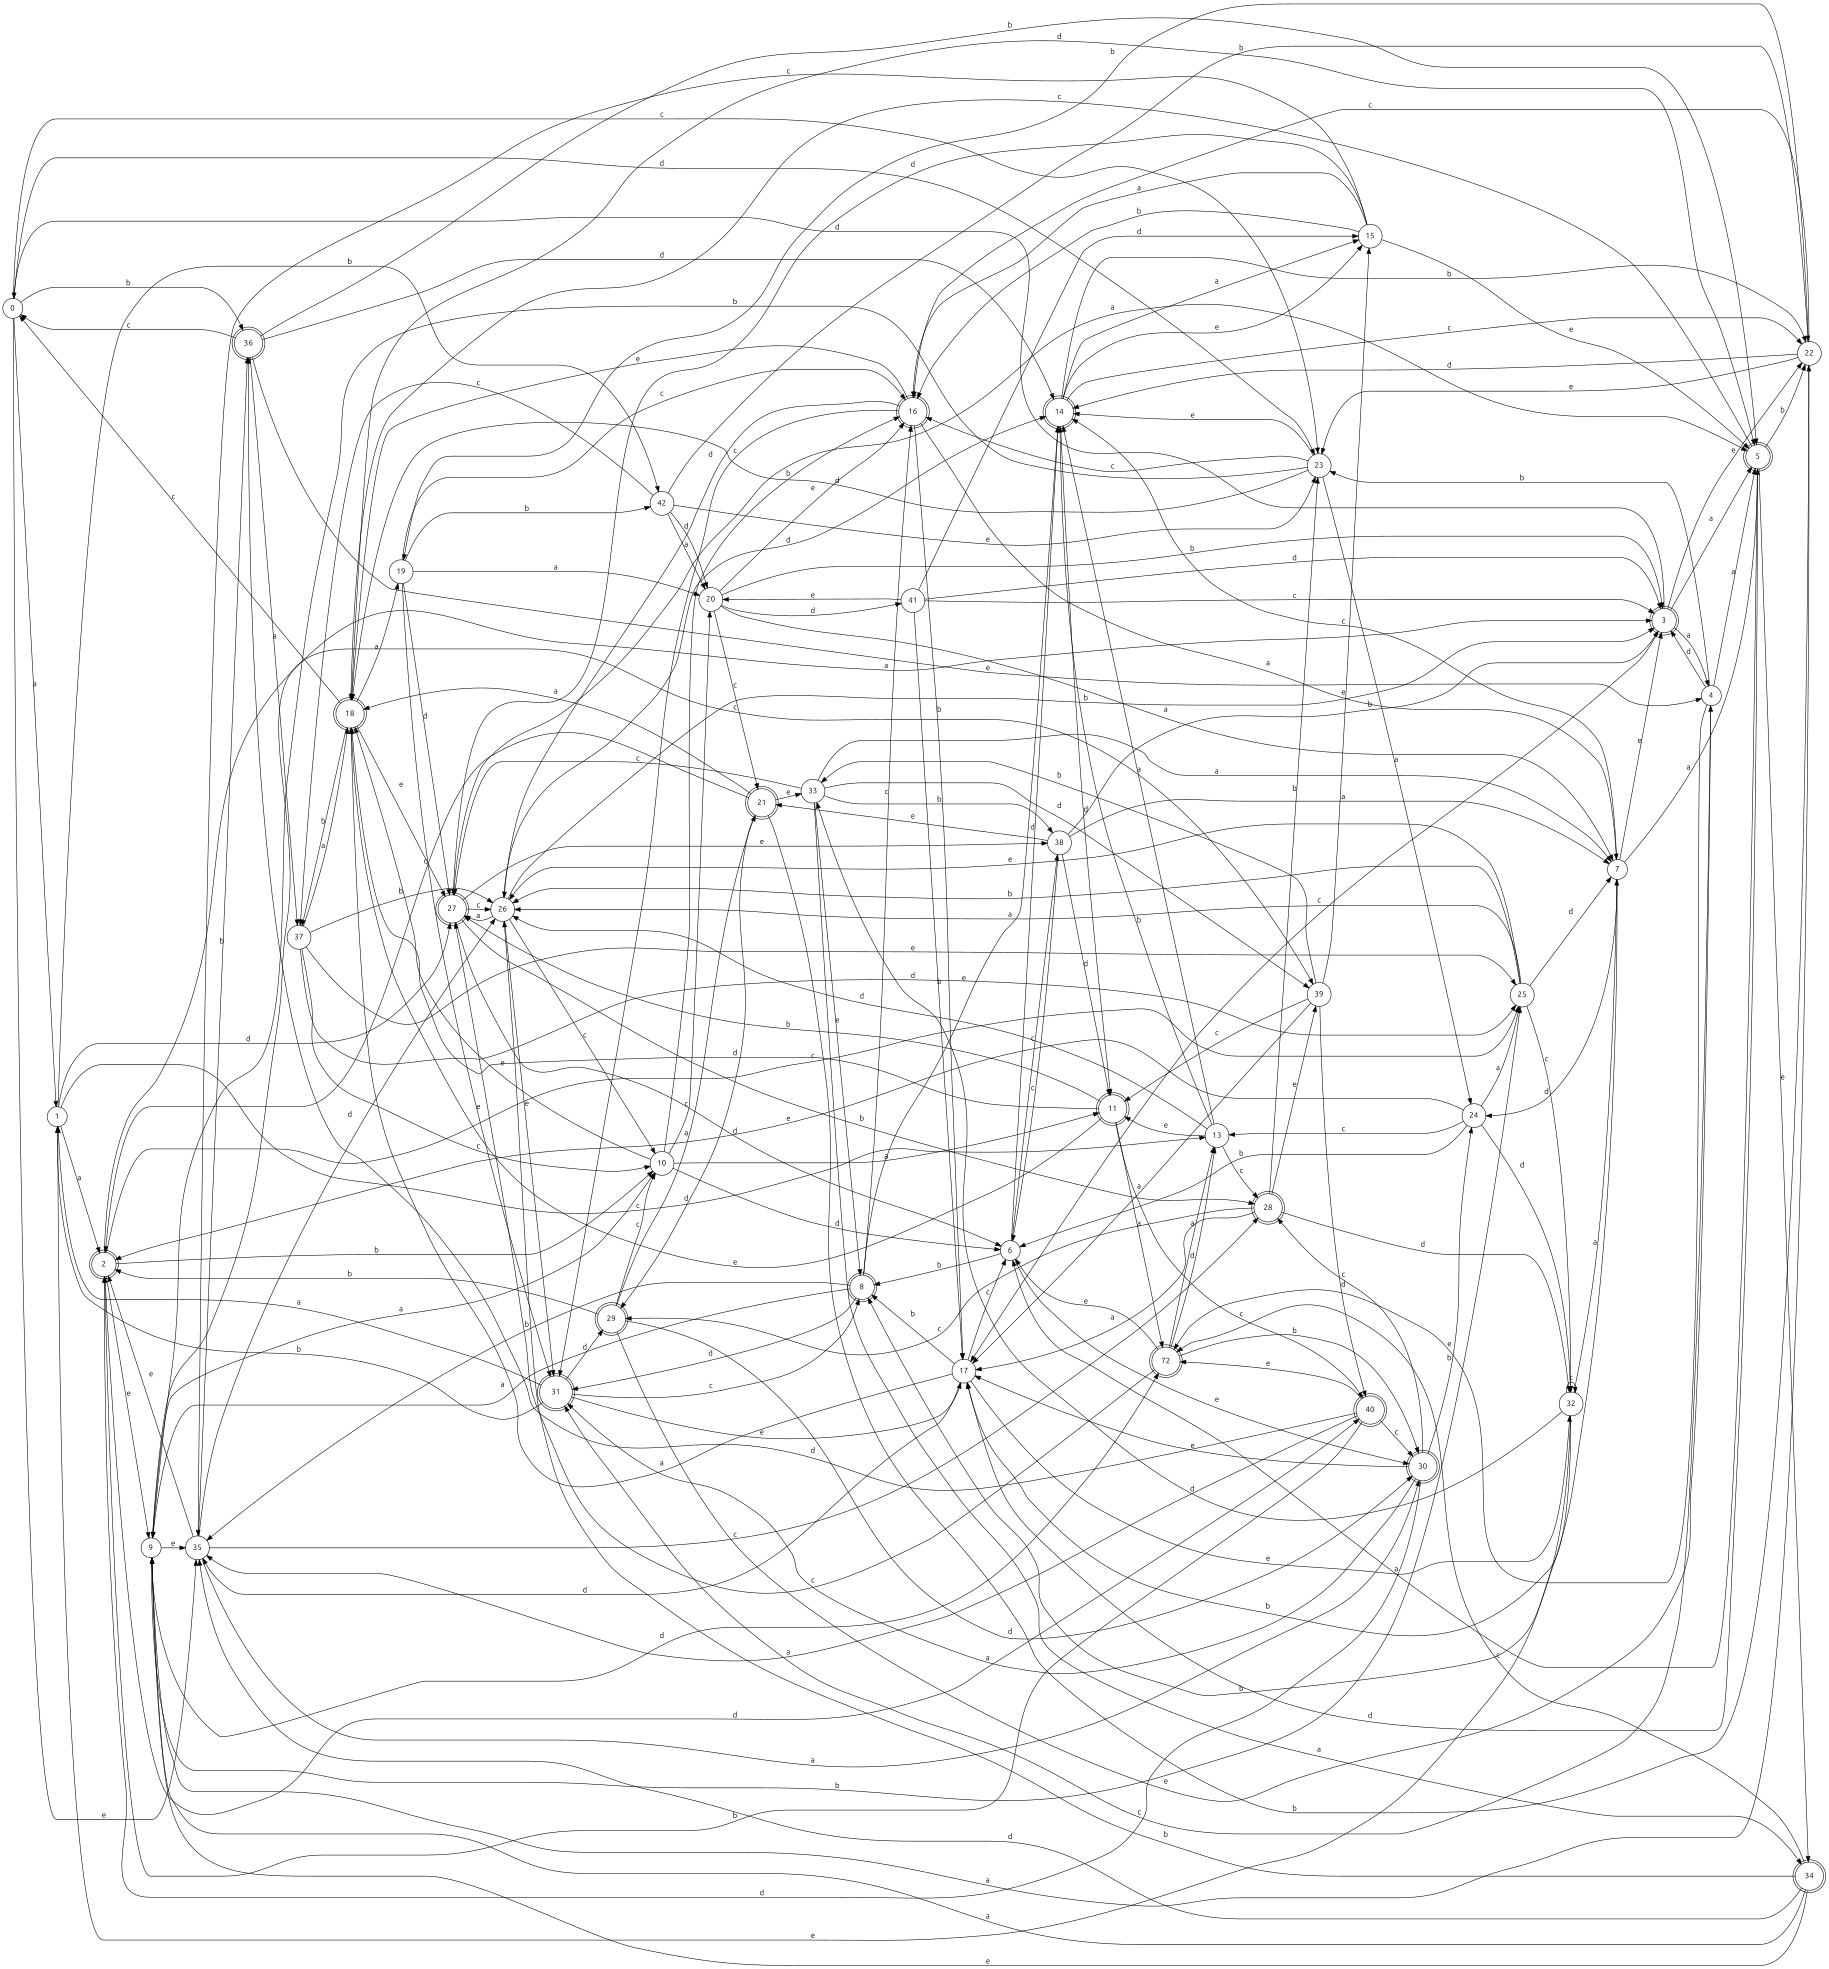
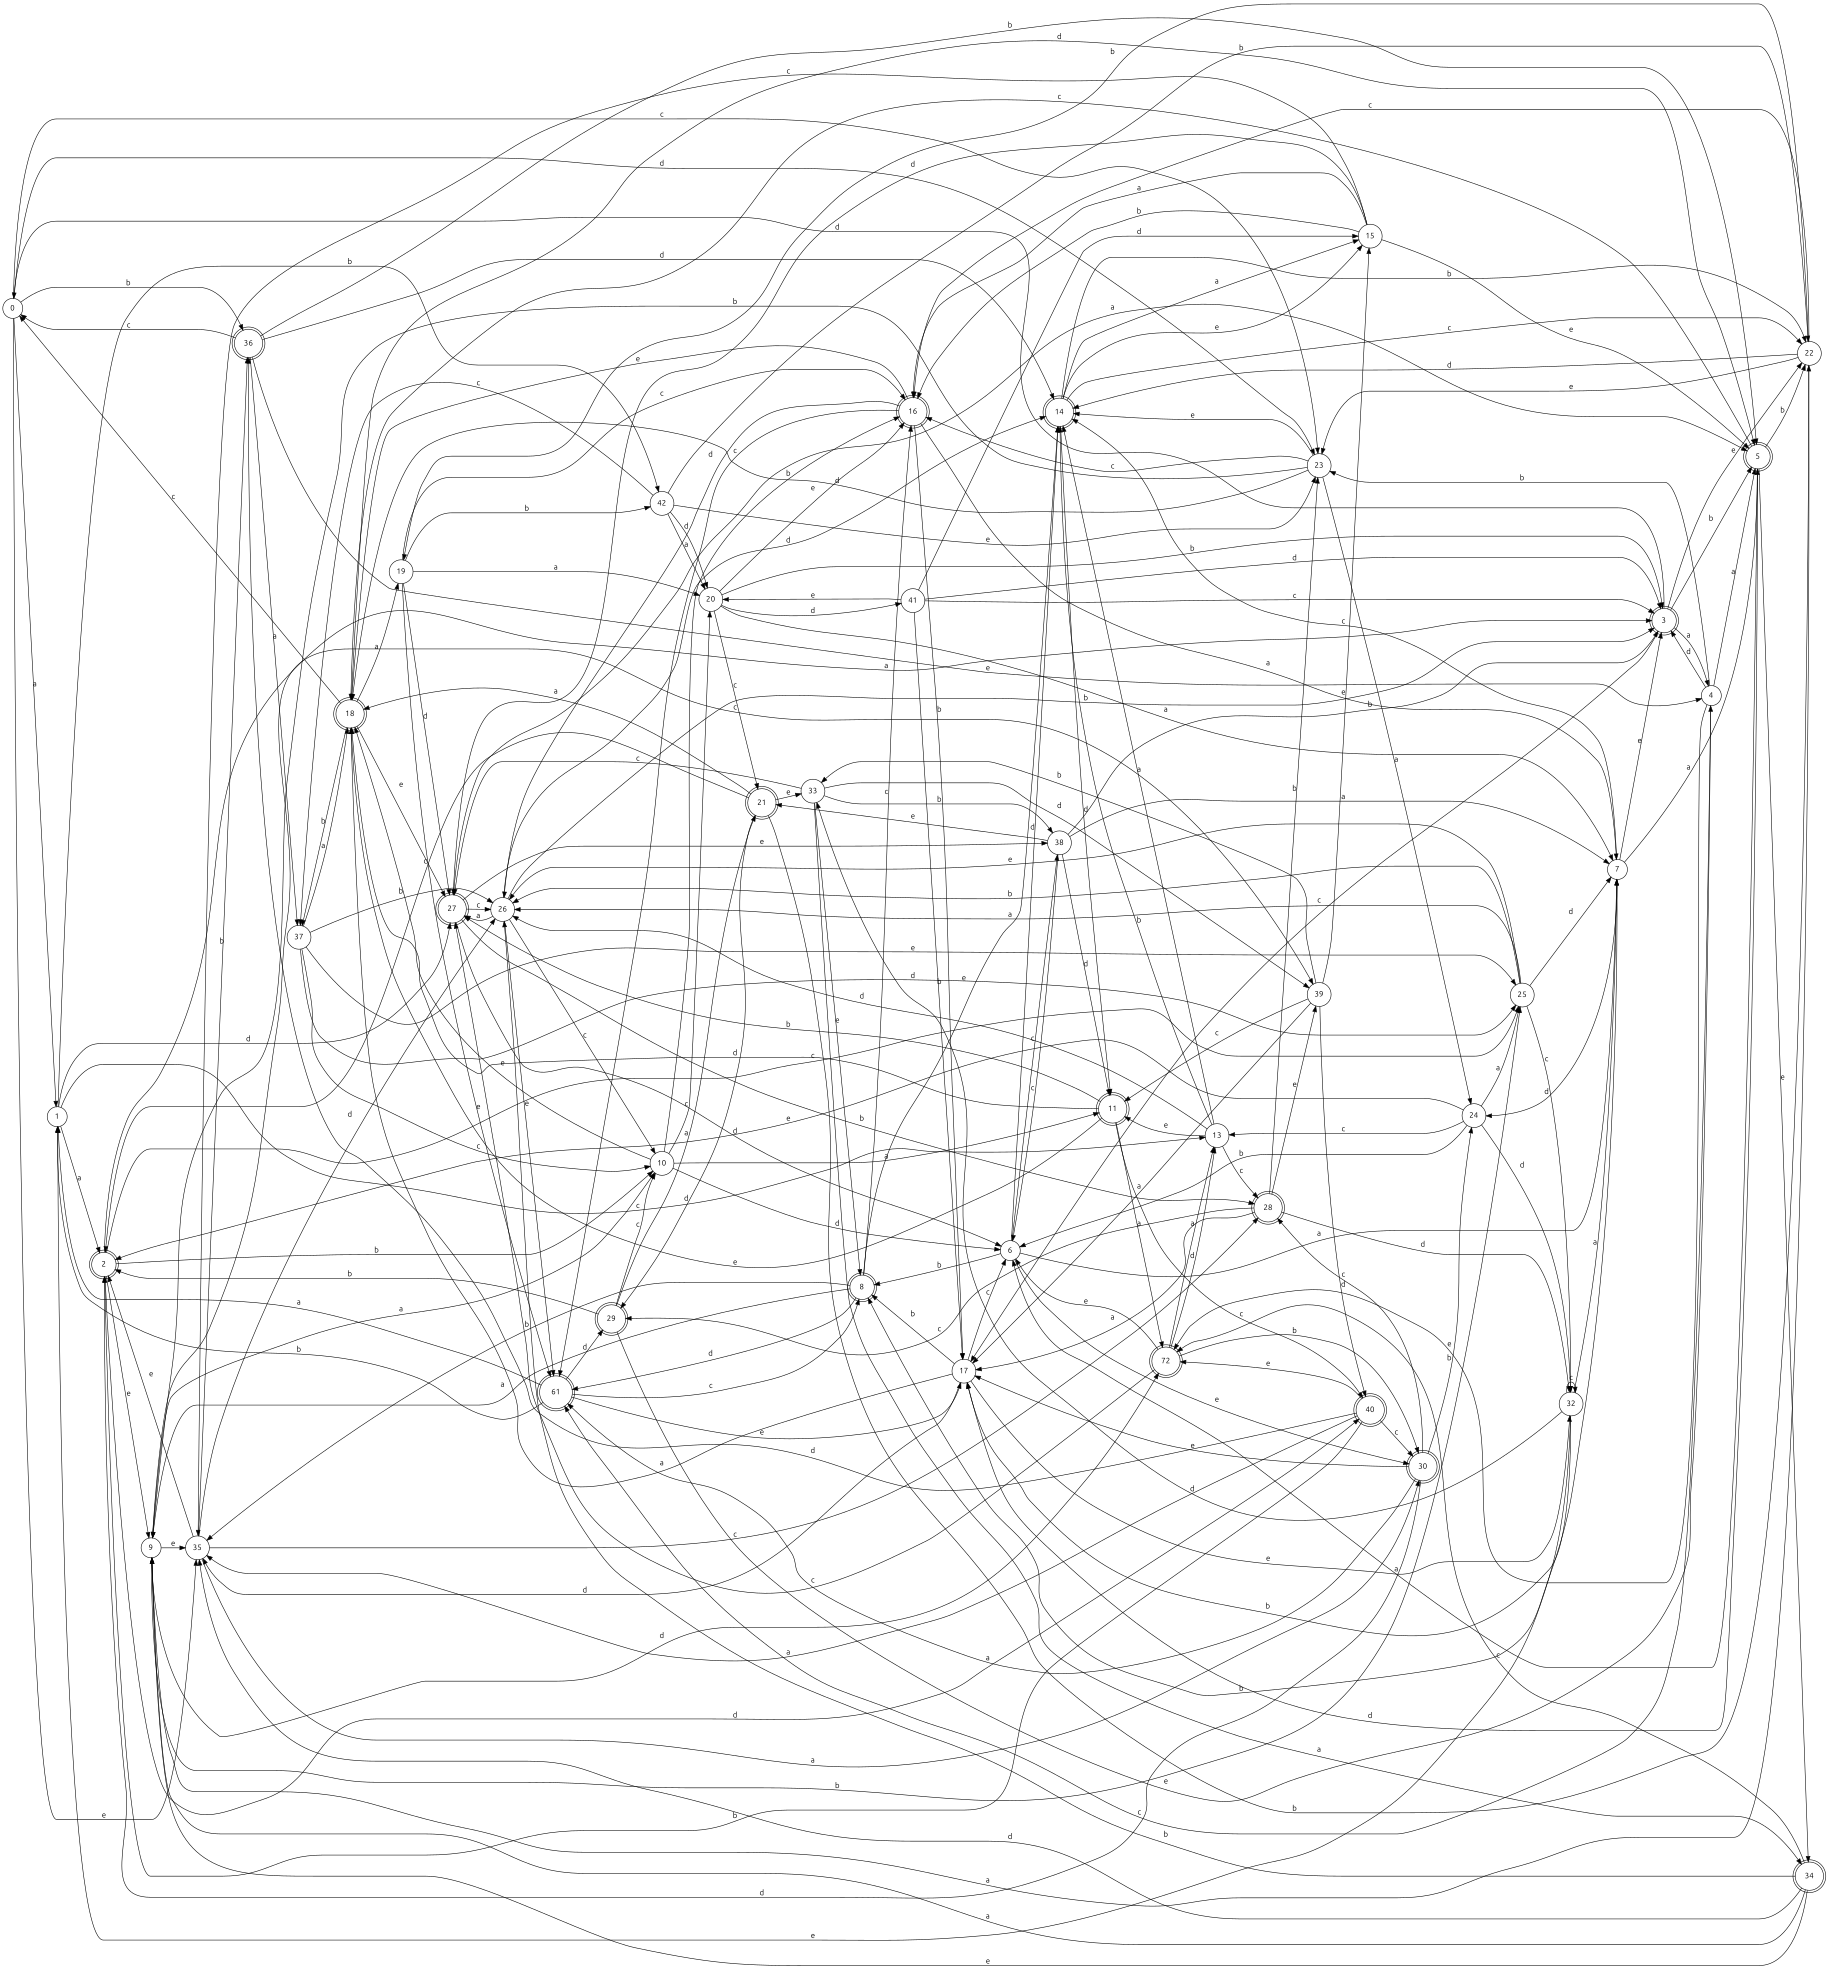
edge "3" -> "5": label "a" -> "b"
edge "33" -> "7": now "6" -> "7"
node "31": label "31" -> "61"
edge "29" -> "30": removed, label "d"
